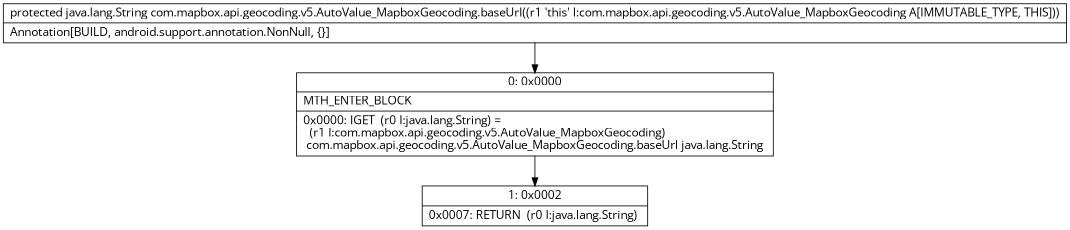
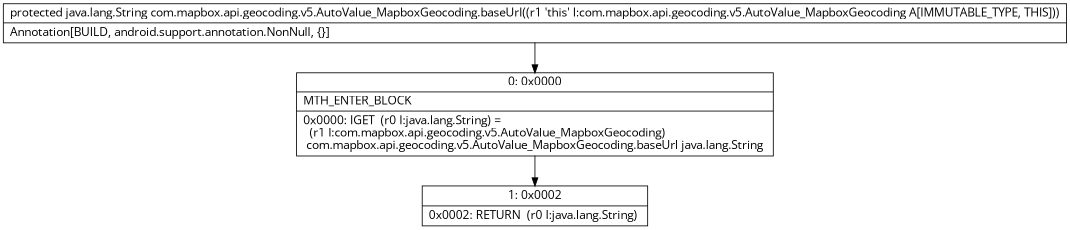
node "1: 0x0002": text "0x0007: RETURN  (r0 I:java.lang.String)" -> "0x0002: RETURN  (r0 I:java.lang.String)"
